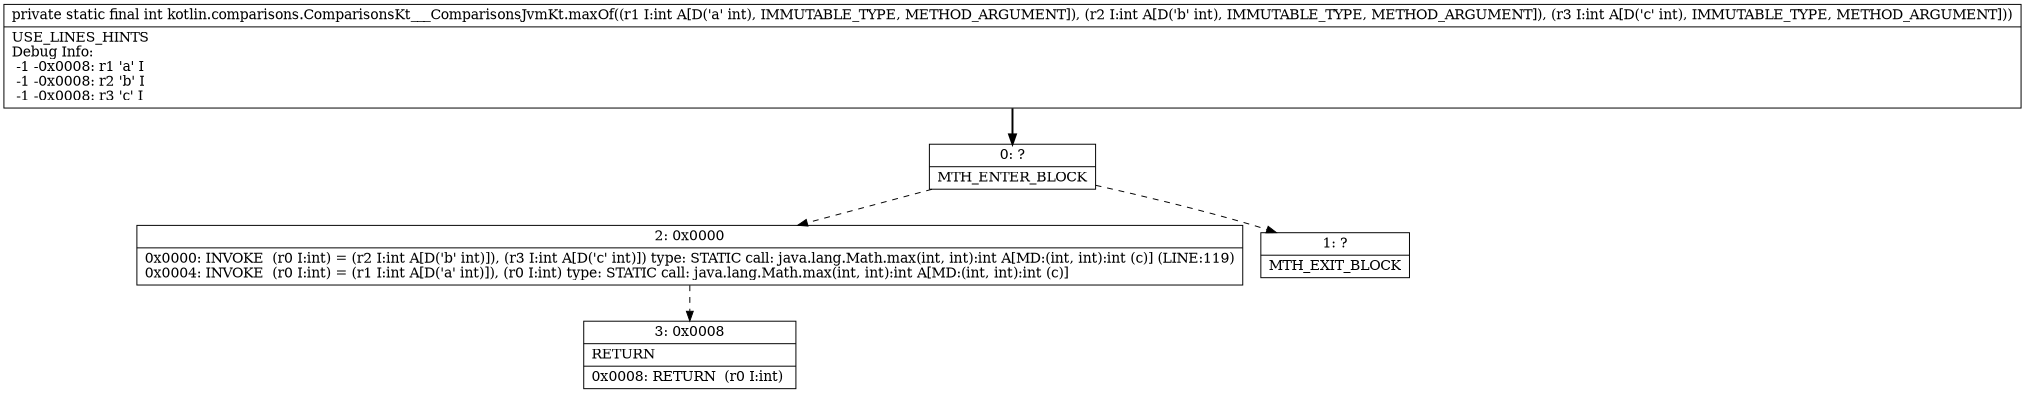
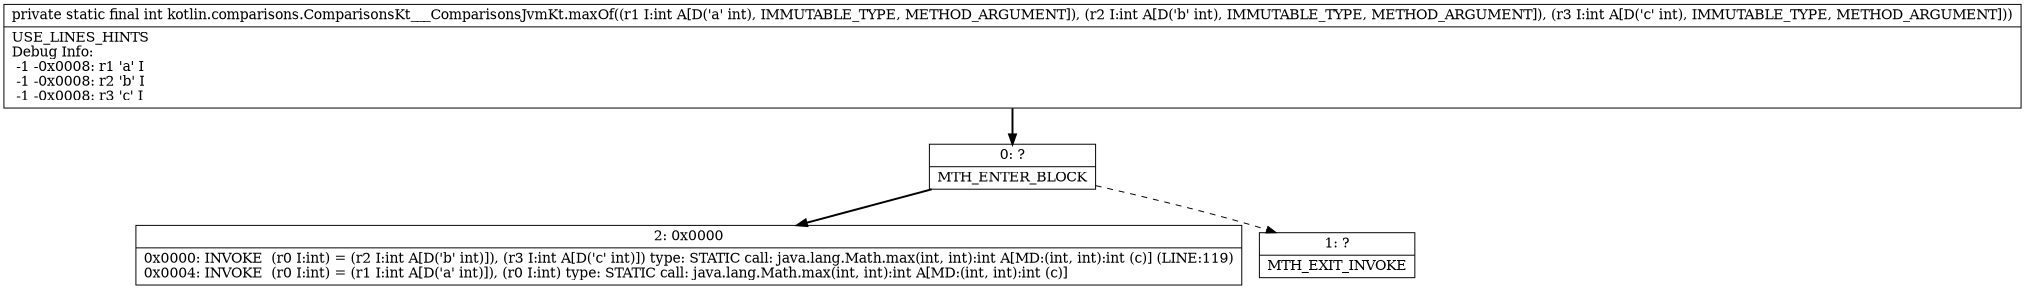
edge "0: ?" -> "2: 0x0000": style dashed -> bold
node "1: ?": text "MTH_EXIT_BLOCK" -> "MTH_EXIT_INVOKE"
node "3: 0x0008": removed
